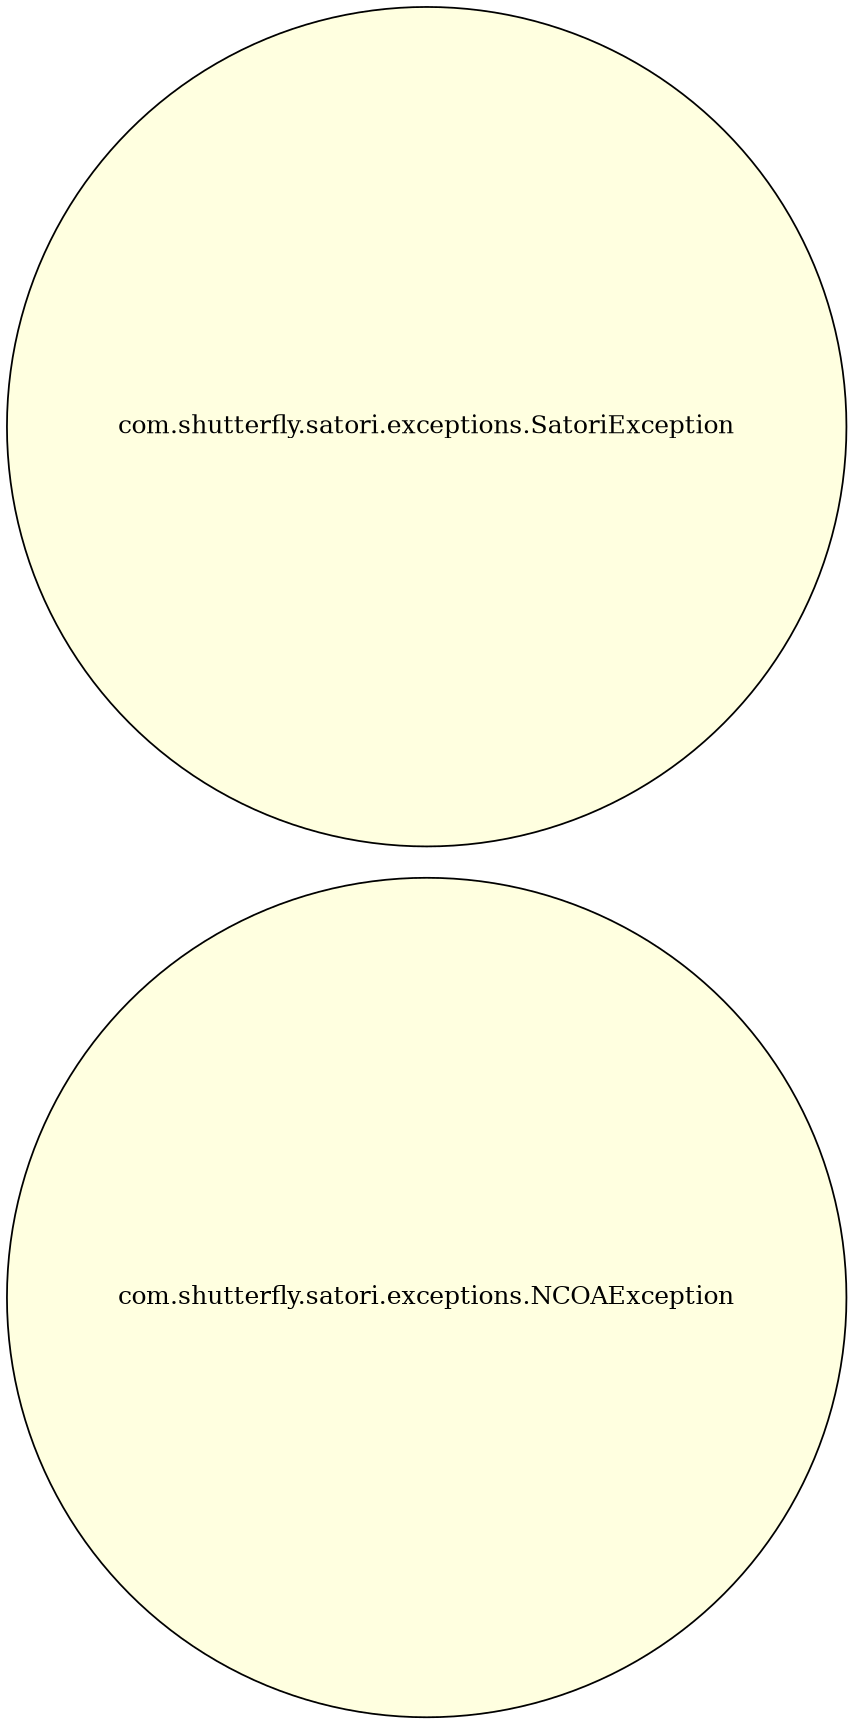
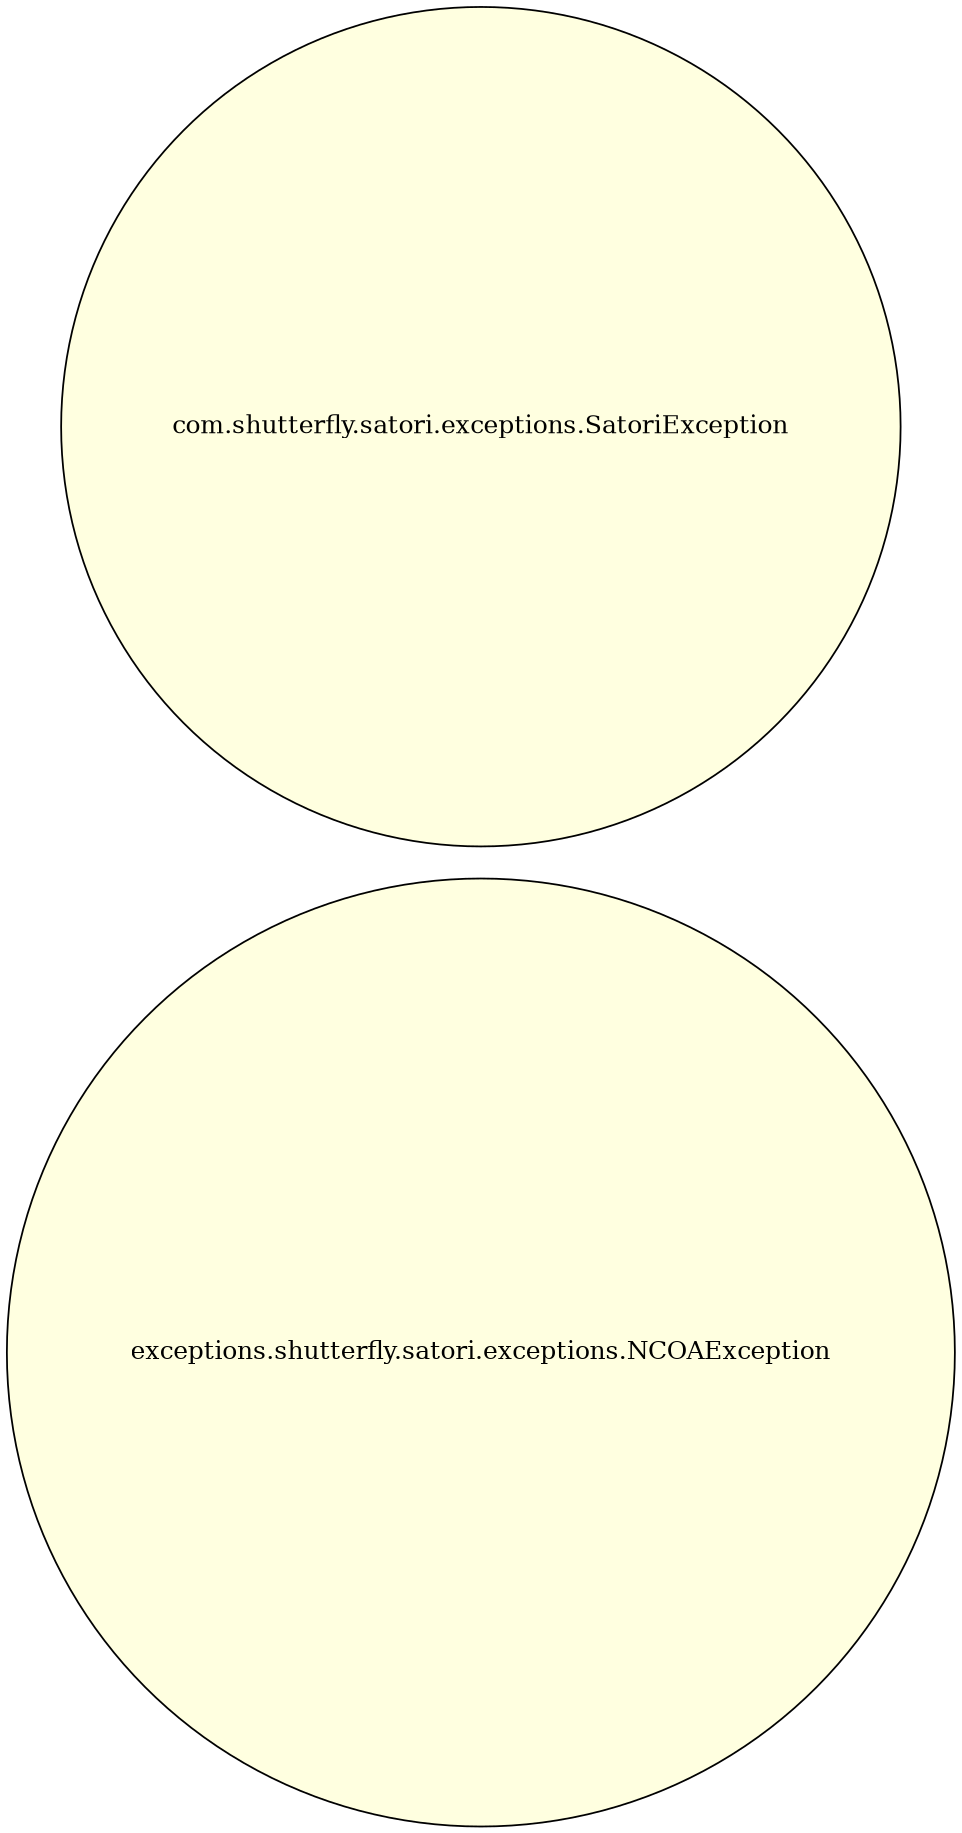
node "com.shutterfly.satori.exceptions.NCOAException": label "com.shutterfly.satori.exceptions.NCOAException" -> "exceptions.shutterfly.satori.exceptions.NCOAException"
